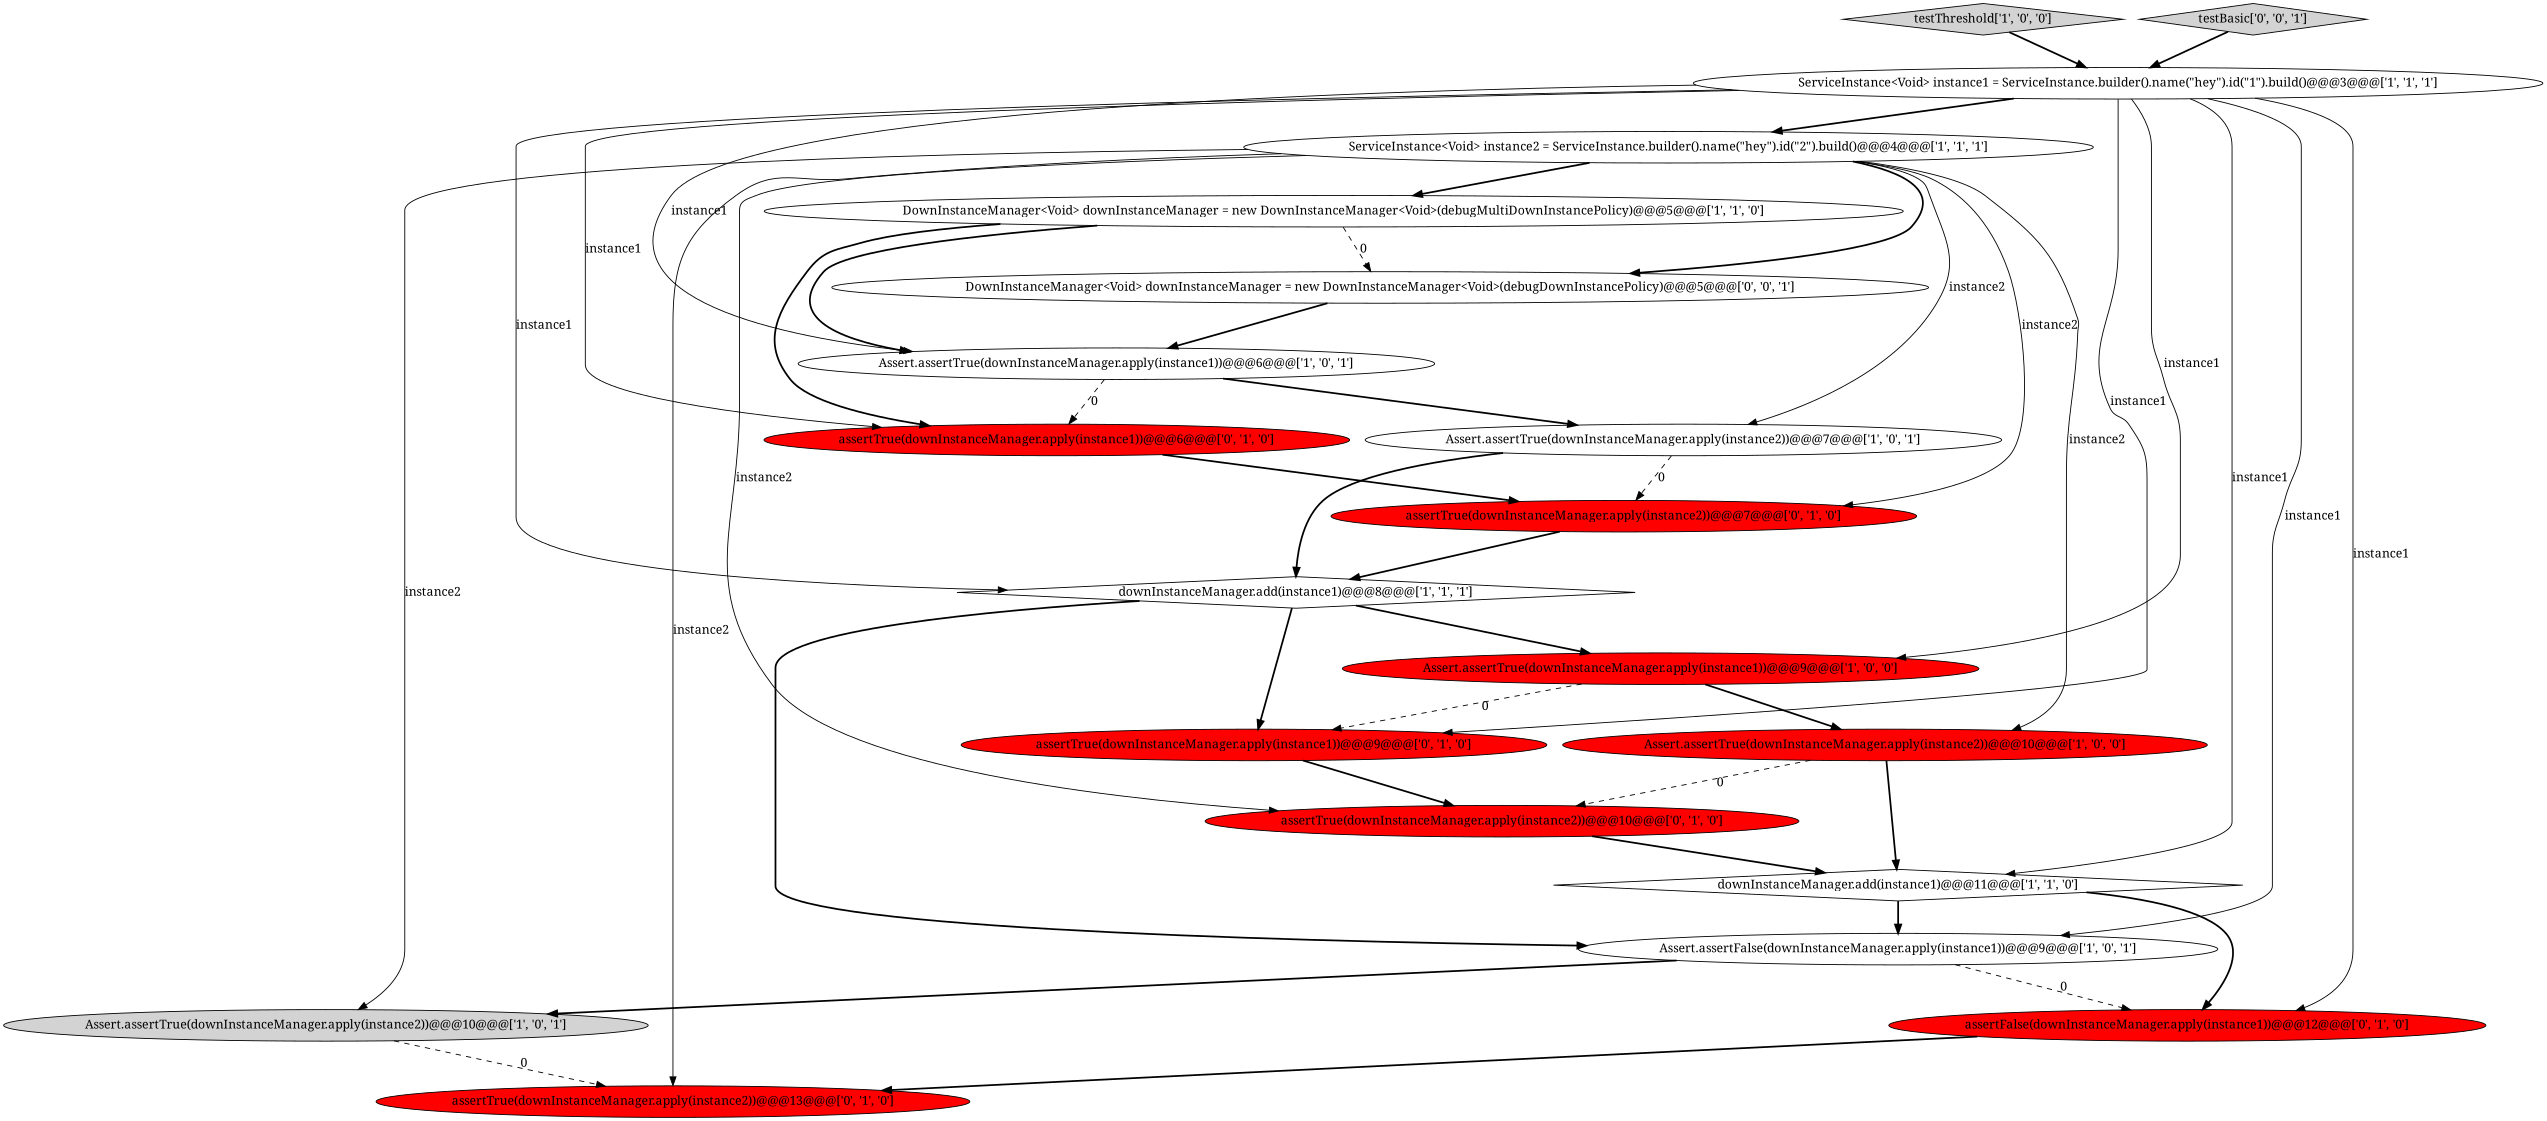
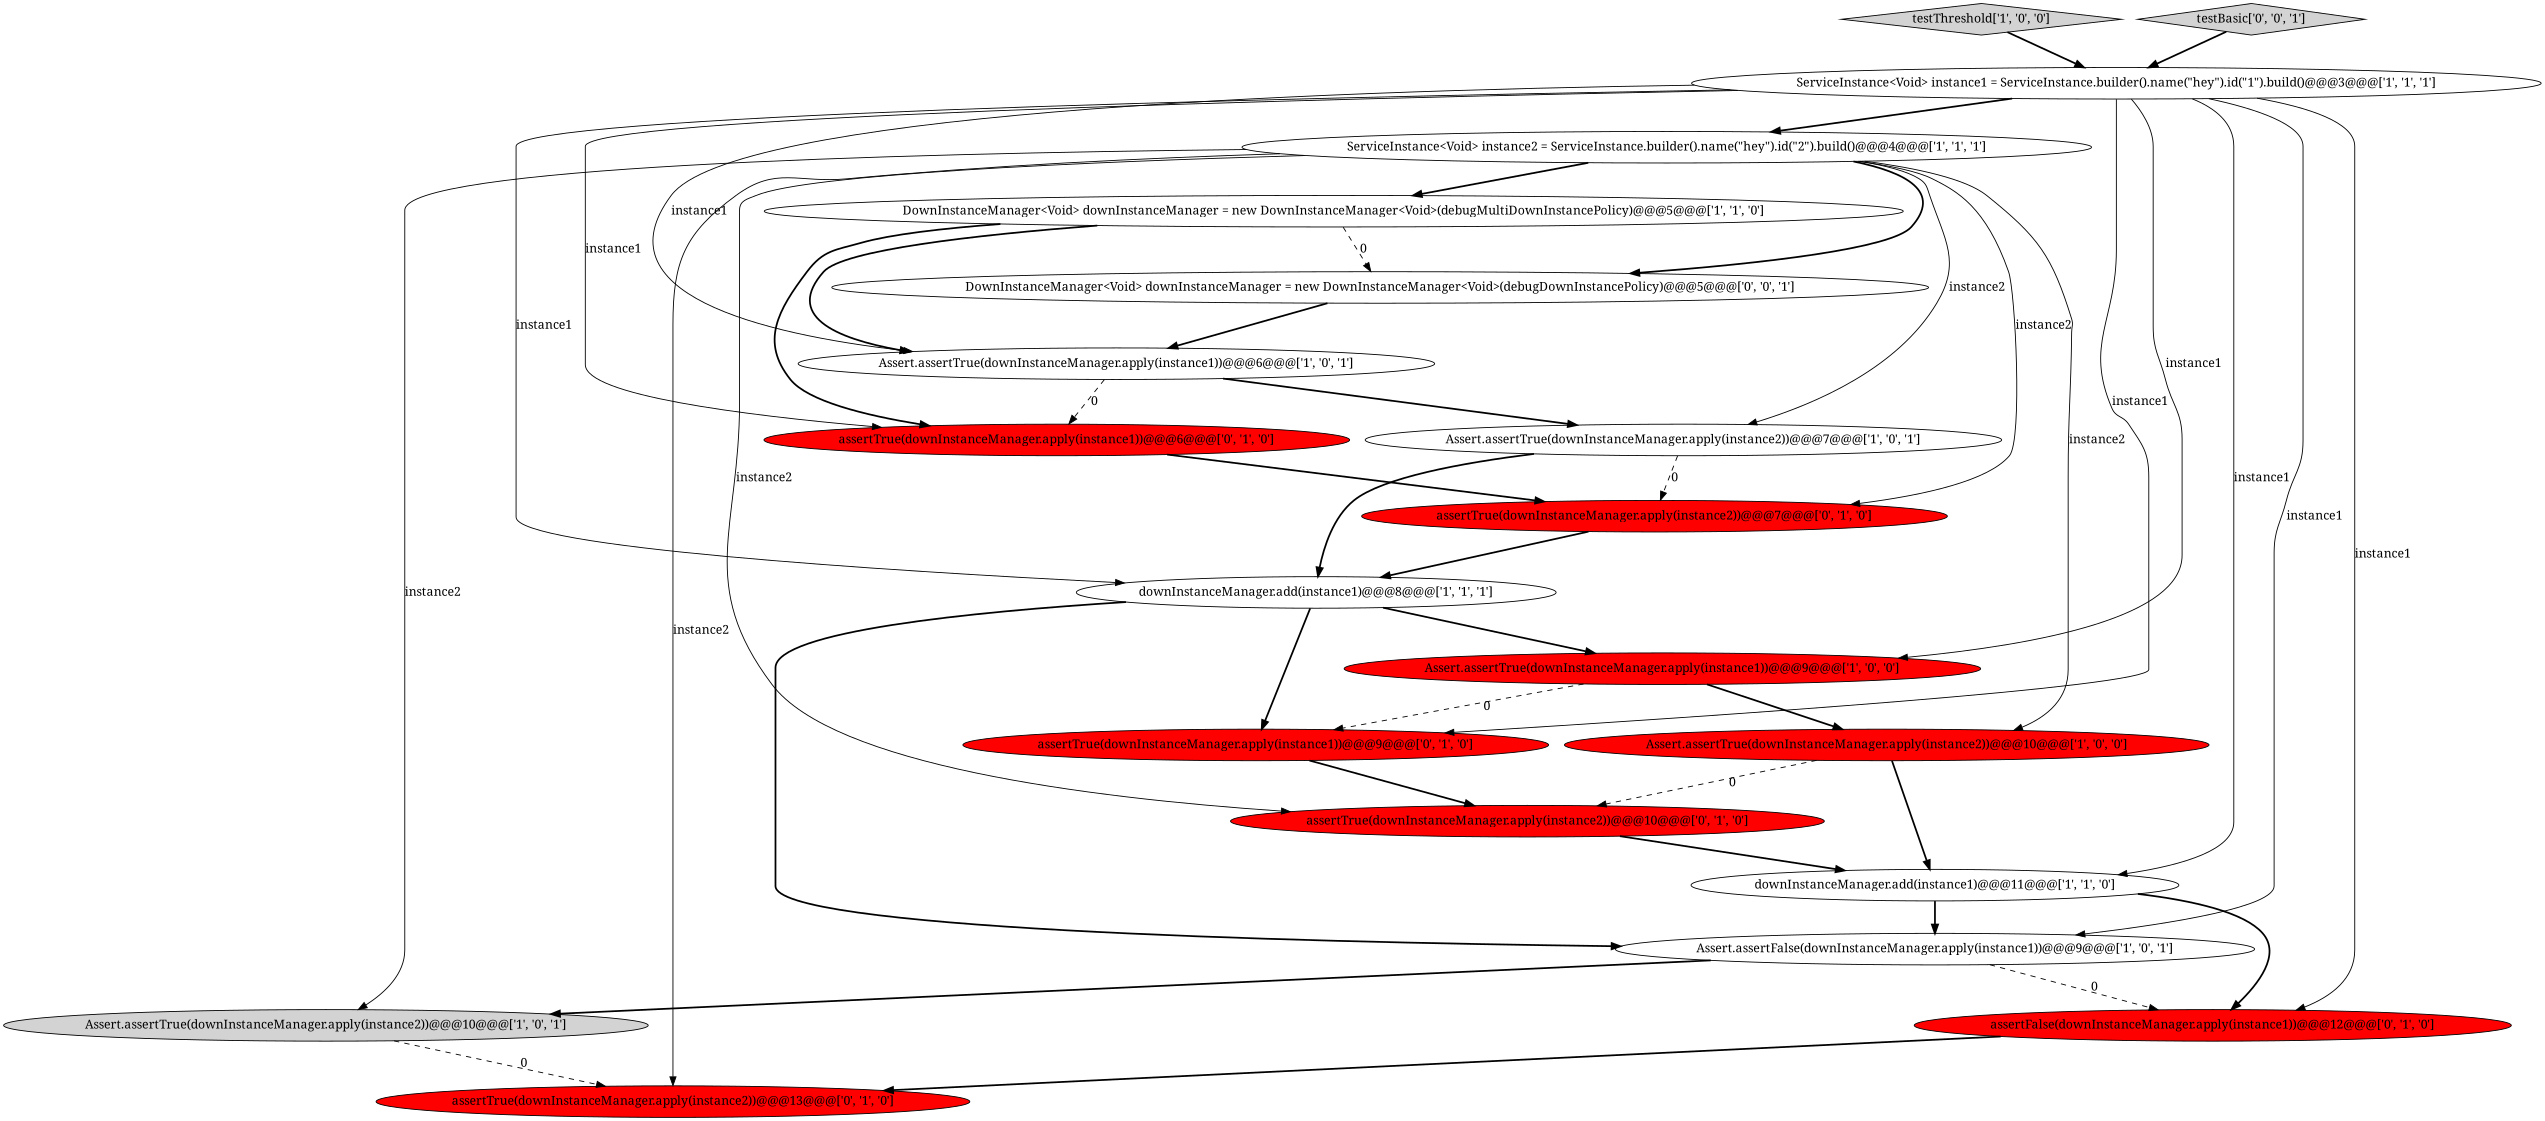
node "downInstanceManager.add(instance1)@@@8@@@['1', '1', '1']": shape diamond -> ellipse
node "downInstanceManager.add(instance1)@@@11@@@['1', '1', '0']": shape diamond -> ellipse
